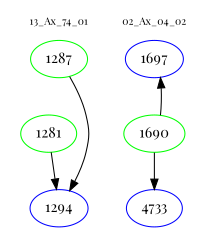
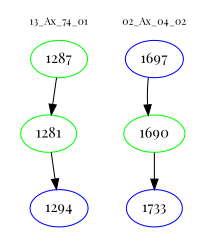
edge "1690" -> "1697": reversed
edge "1287" -> "1294": now "1287" -> "1281"
node "4733": label "4733" -> "1733"
